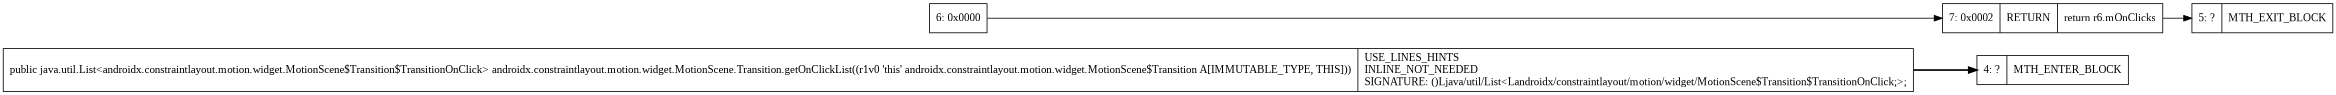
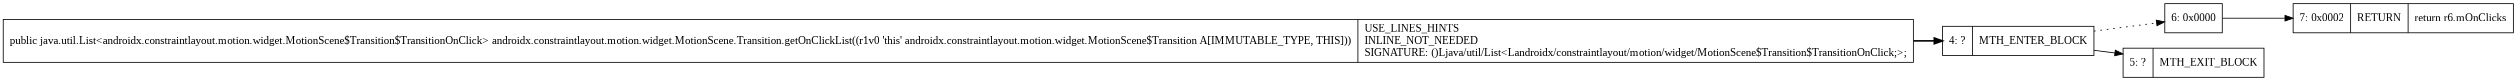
edge "7: 0x0002" -> "5: ?": now "4: ?" -> "5: ?"
edge "4: ?" -> "6: 0x0000": added
